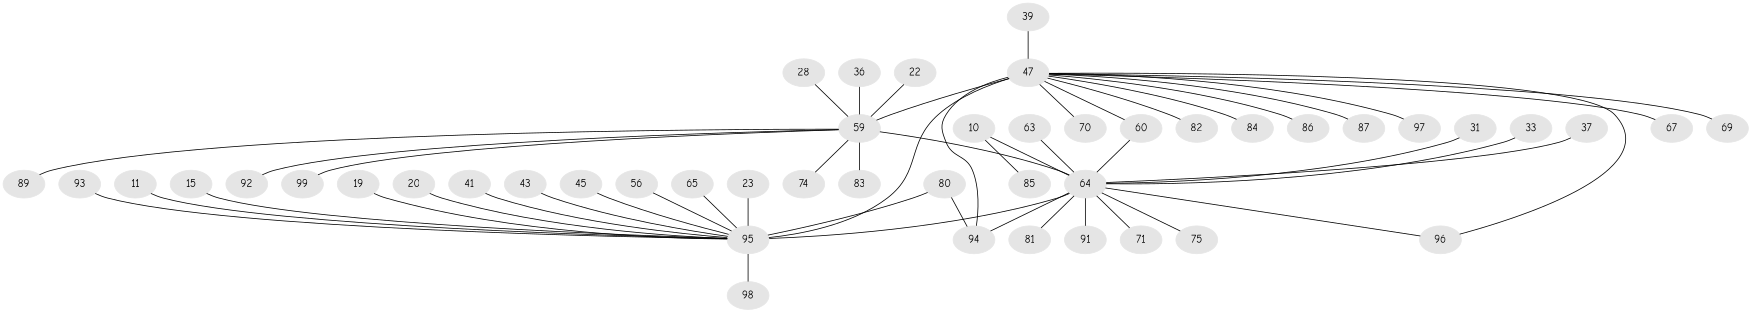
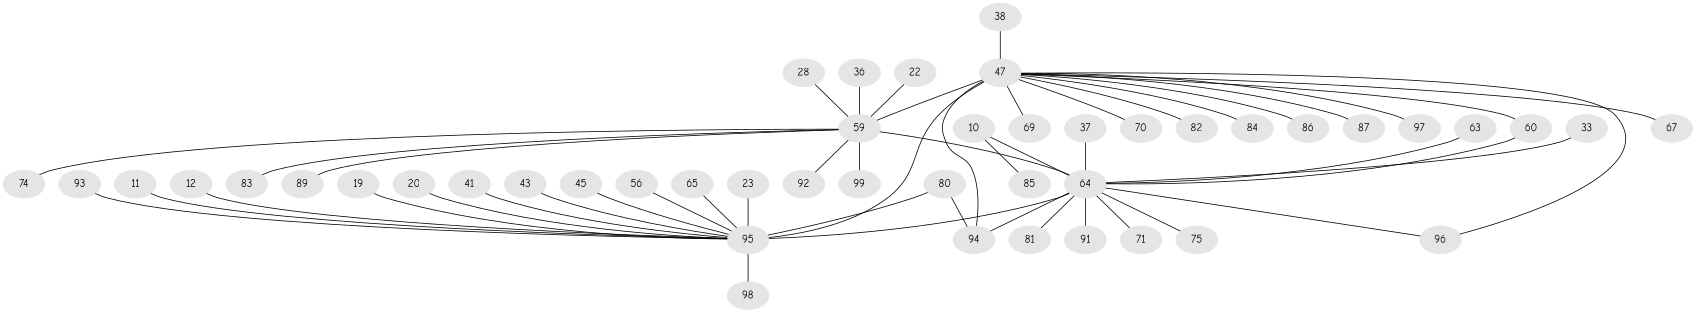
node "39": label "39" -> "38"
node "31": removed
node "15": label "15" -> "12"
